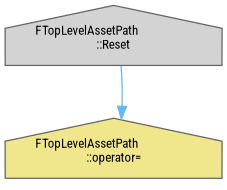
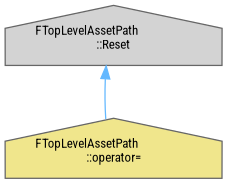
edge "FTopLevelAssetPath ::Reset" -> "FTopLevelAssetPath ::operator=": reversed
